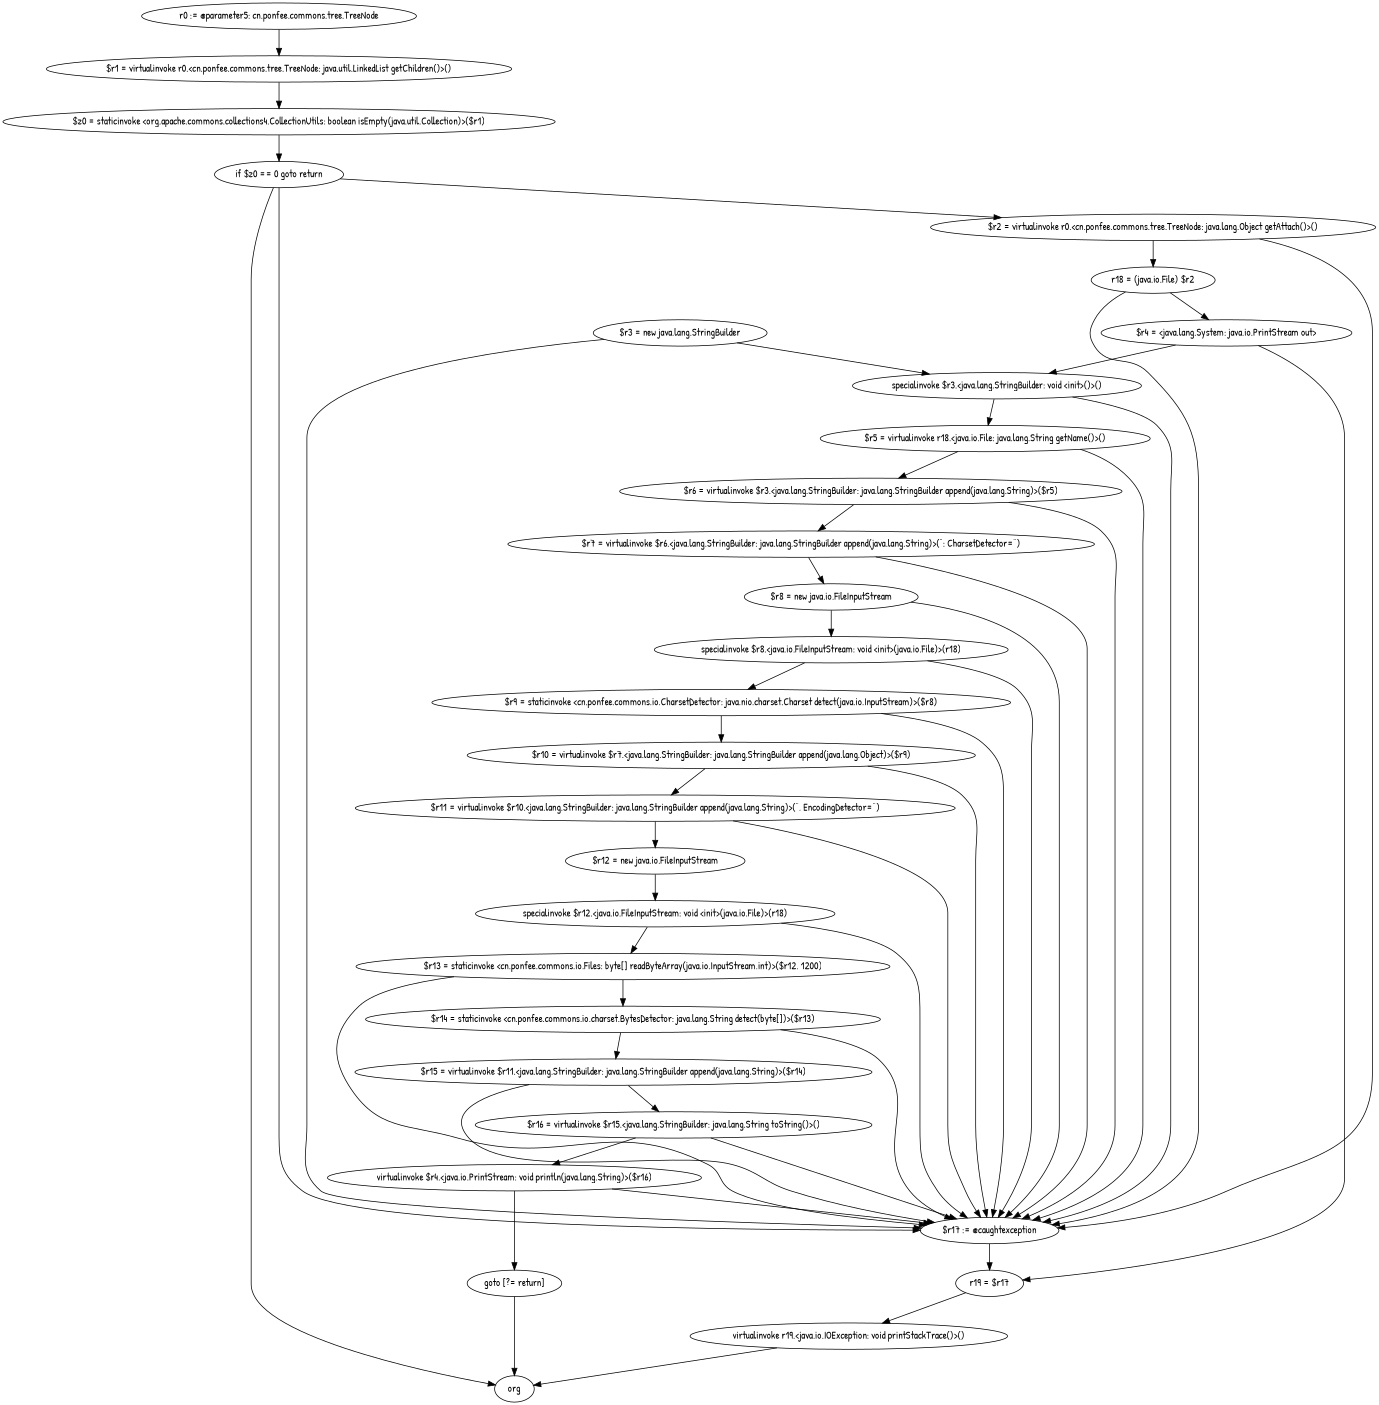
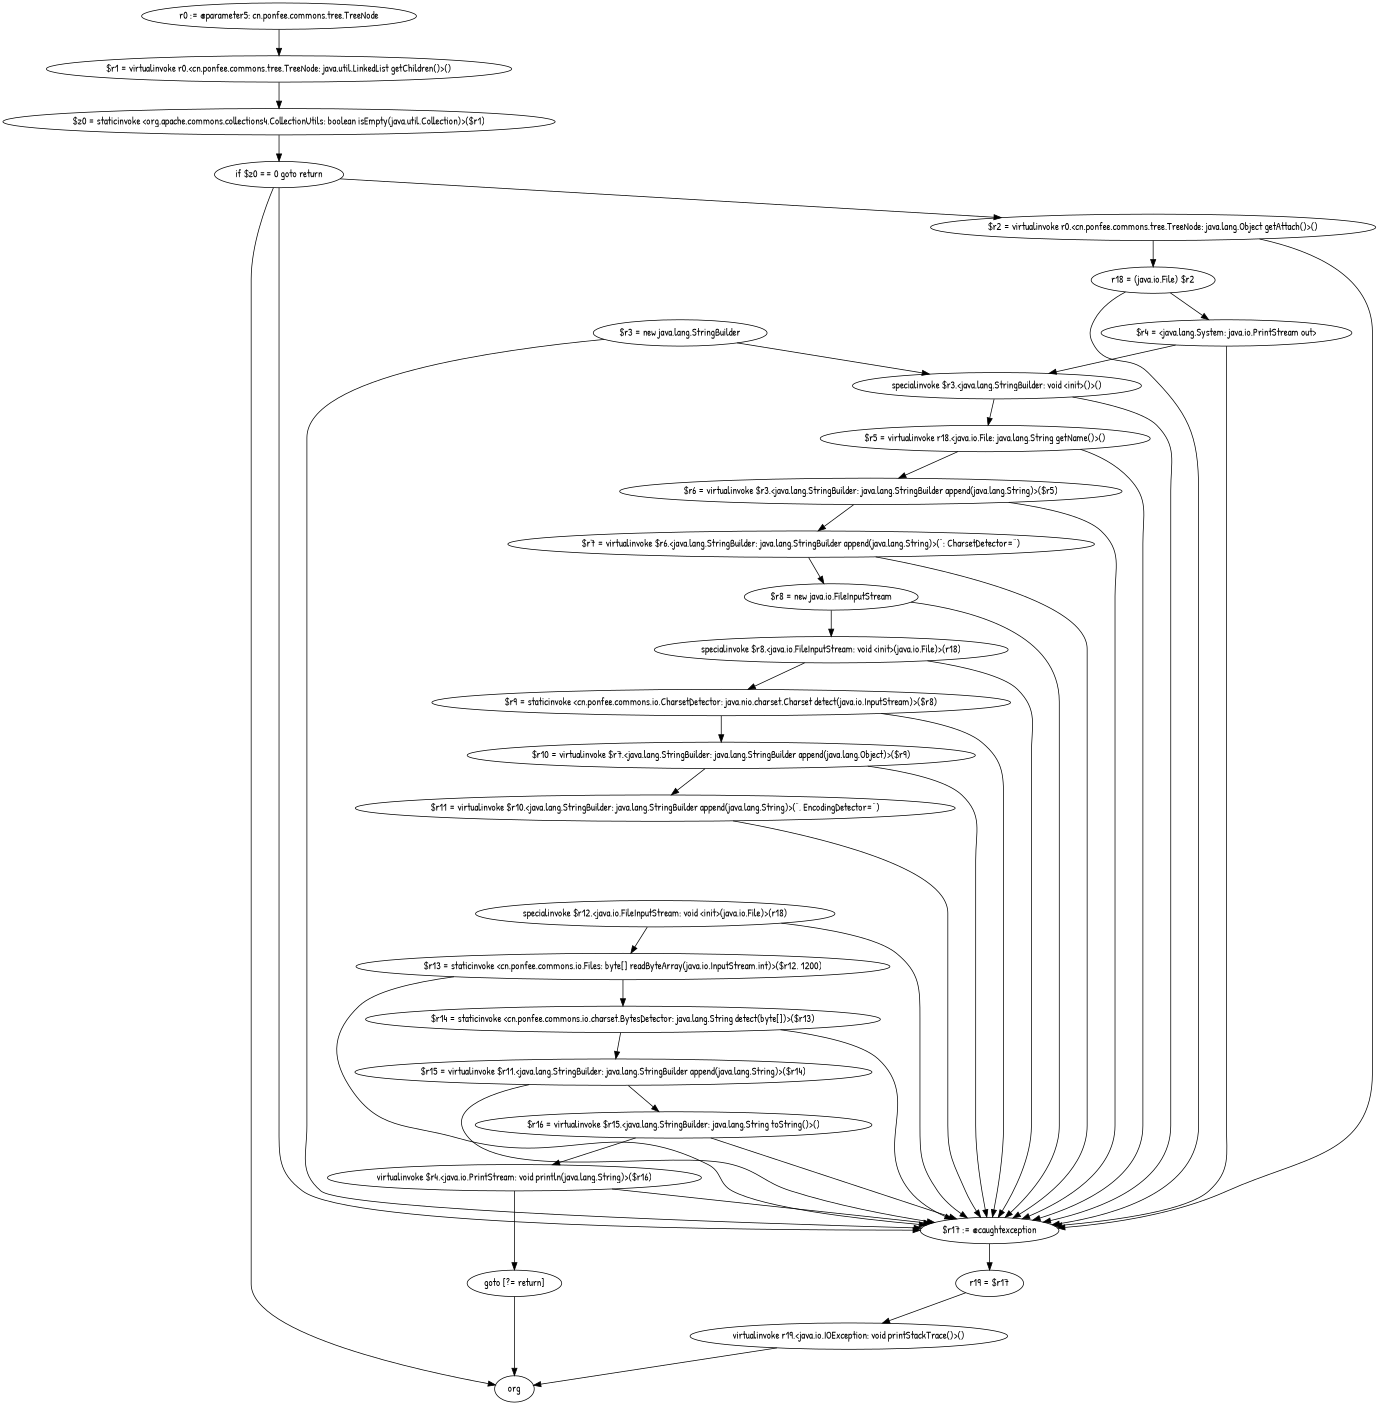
node "$r12 = new java.io.FileInputStream": removed
edge "$r4 = <java.lang.System: java.io.PrintStream out>" -> "r19 = $r17": now "$r4 = <java.lang.System: java.io.PrintStream out>" -> "$r17 := @caughtexception"
